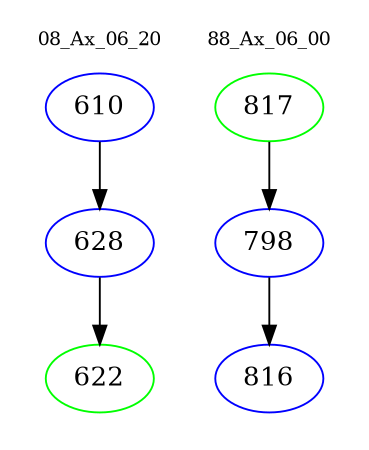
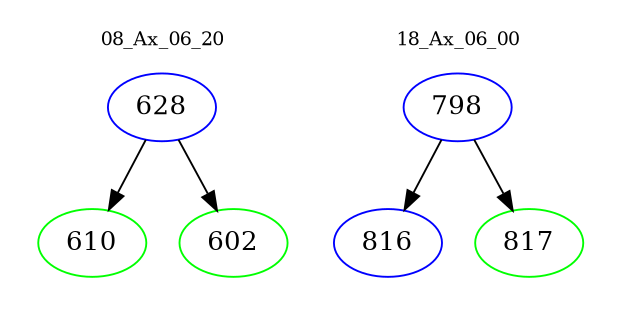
cluster "88_Ax_06_00": label "88_Ax_06_00" -> "18_Ax_06_00"
node "610": color blue -> green
edge "610" -> "628": reversed
edge "817" -> "798": reversed
node "622": label "622" -> "602"
